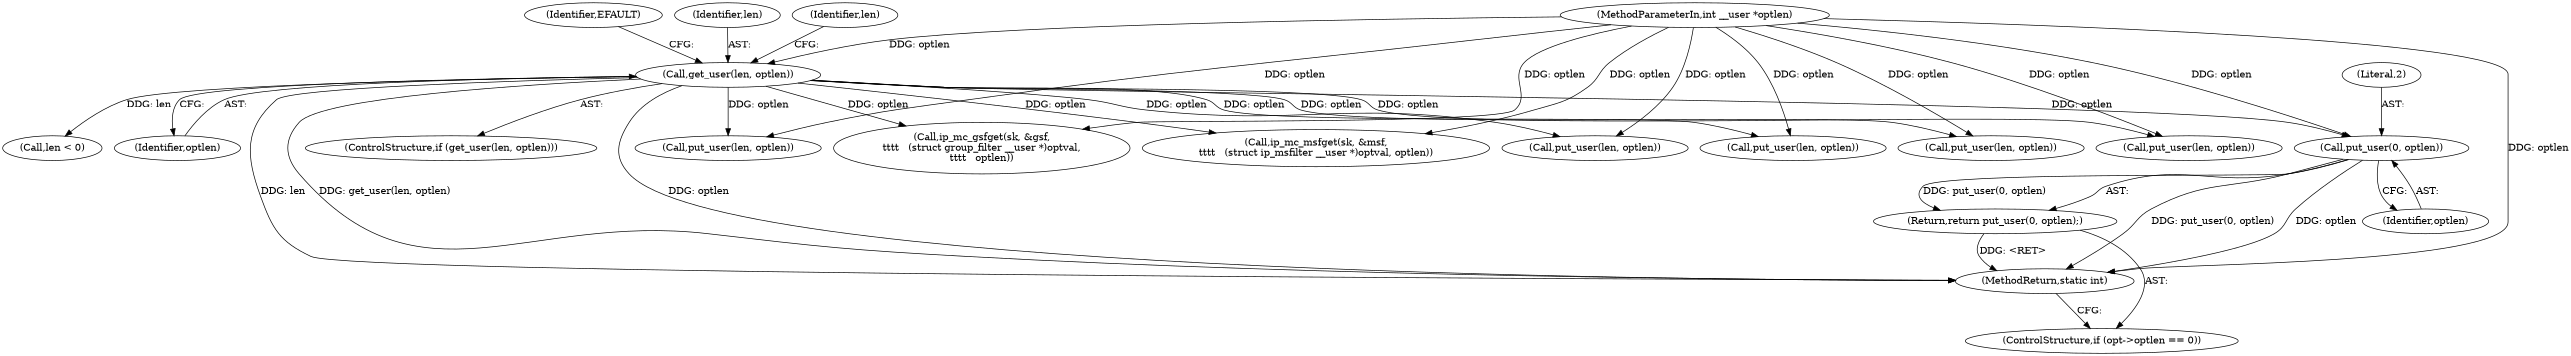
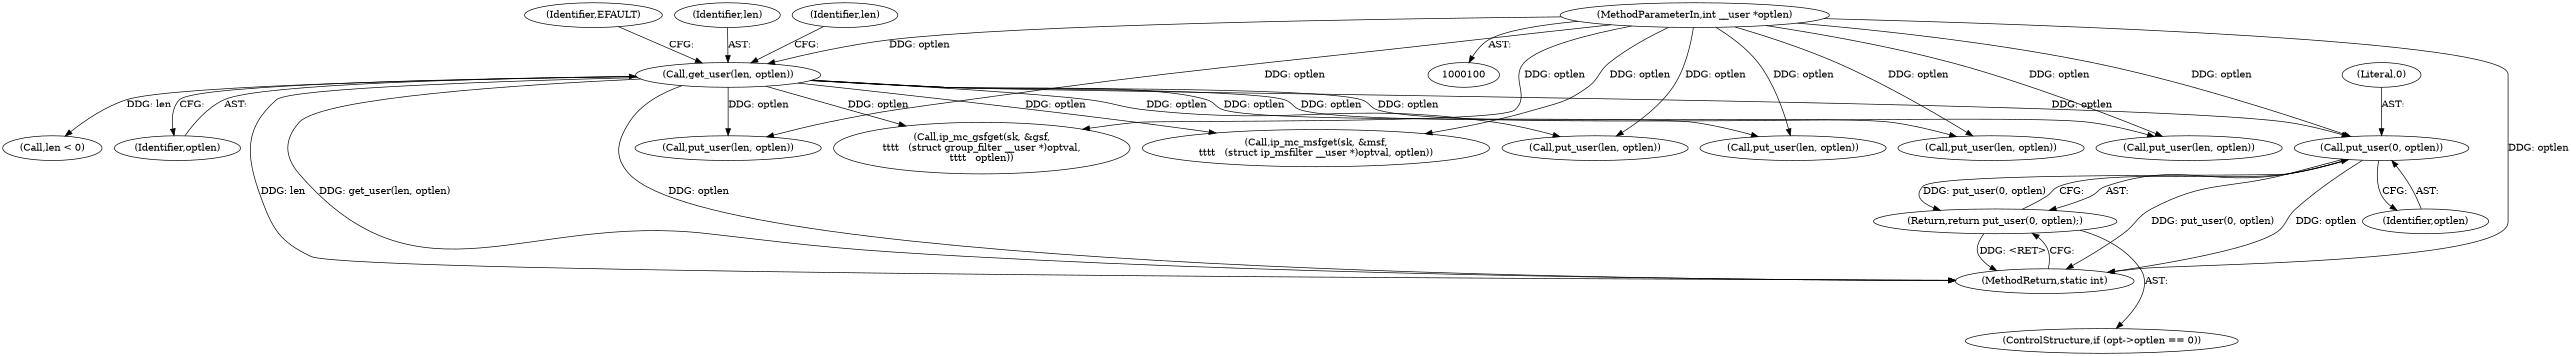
node "1000100": added
node "(Literal,2)": label "(Literal,2)" -> "(Literal,0)"
node "(ControlStructure,if (get_user(len, optlen)))": removed
edge "(Return,return put_user(0, optlen);)" -> "(Call,put_user(0, optlen))": added, label "CFG:"
edge "(MethodReturn,static int)" -> "(ControlStructure,if (opt->optlen == 0))": now "(MethodReturn,static int)" -> "(Return,return put_user(0, optlen);)"
